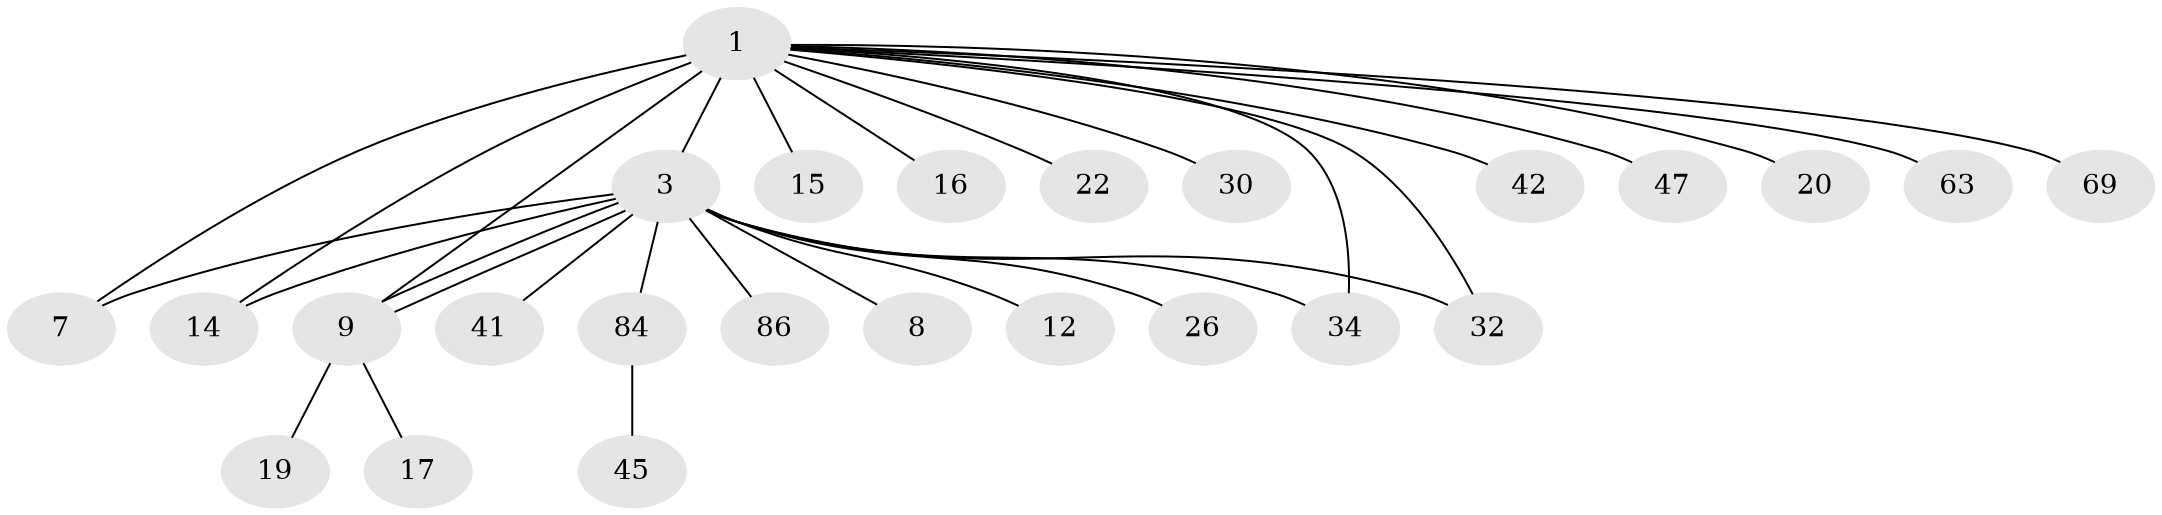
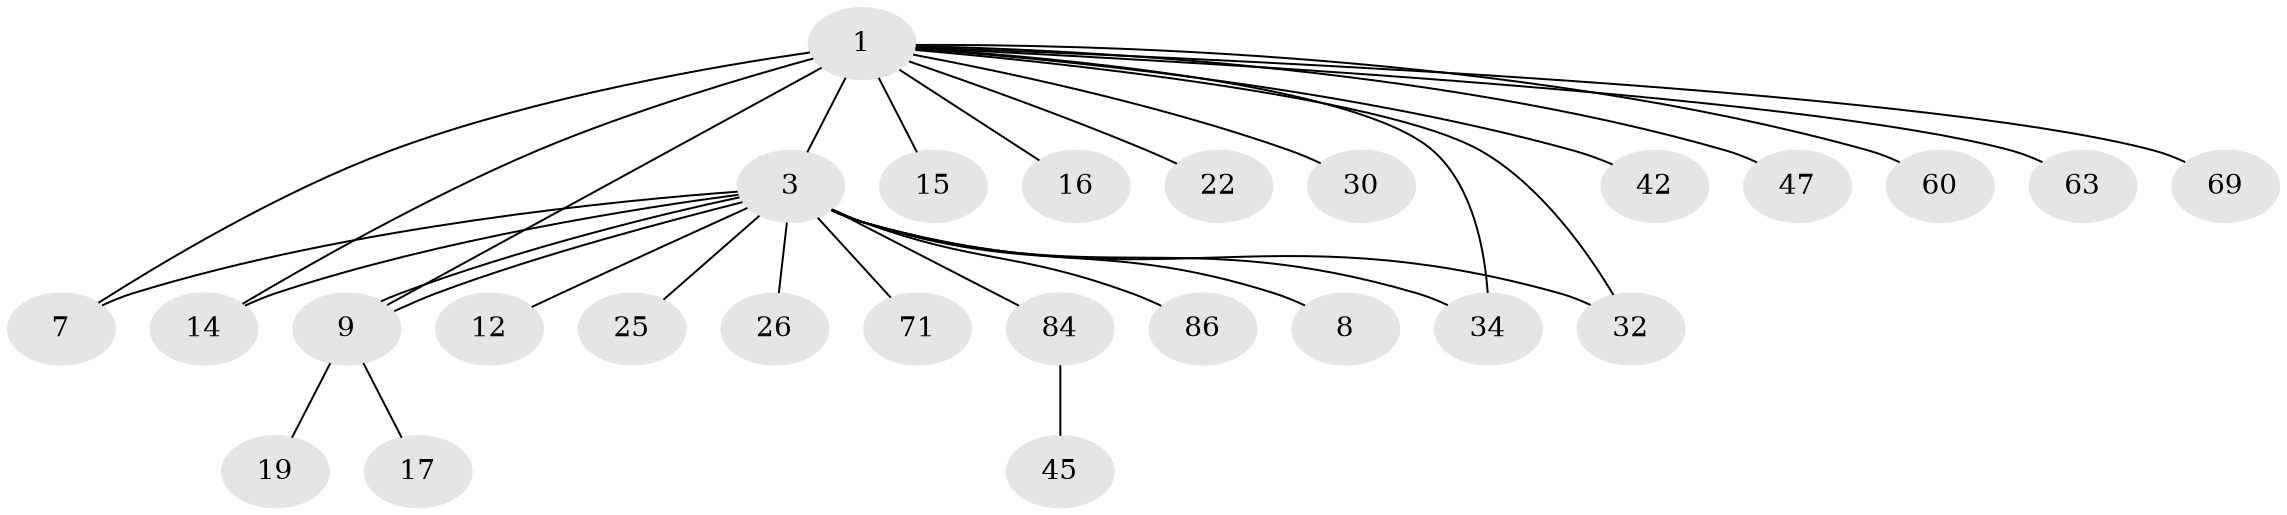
node "20": label "20" -> "60"
node "41": label "41" -> "71"
node "25": added
